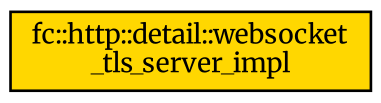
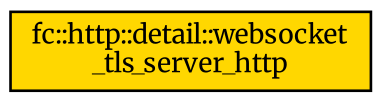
node "fc::http::detail::websocket _tls_server_impl": label "fc::http::detail::websocket _tls_server_impl" -> "fc::http::detail::websocket _tls_server_http"
